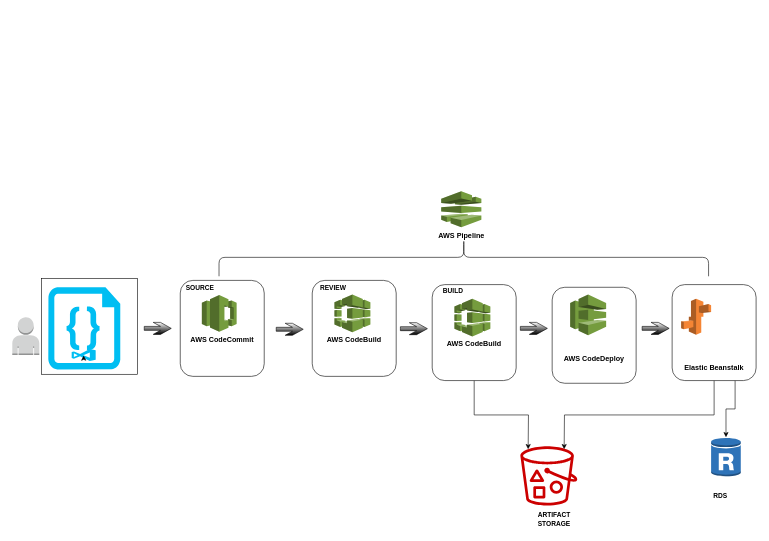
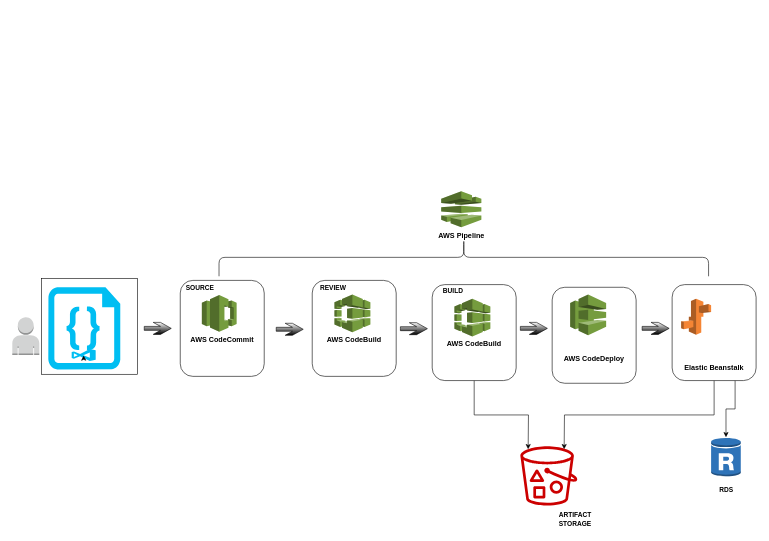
node "RDS": moved (720, 496) -> (726, 490)
node "ARTIFACT STORAGE": moved (554, 519) -> (575, 519)
